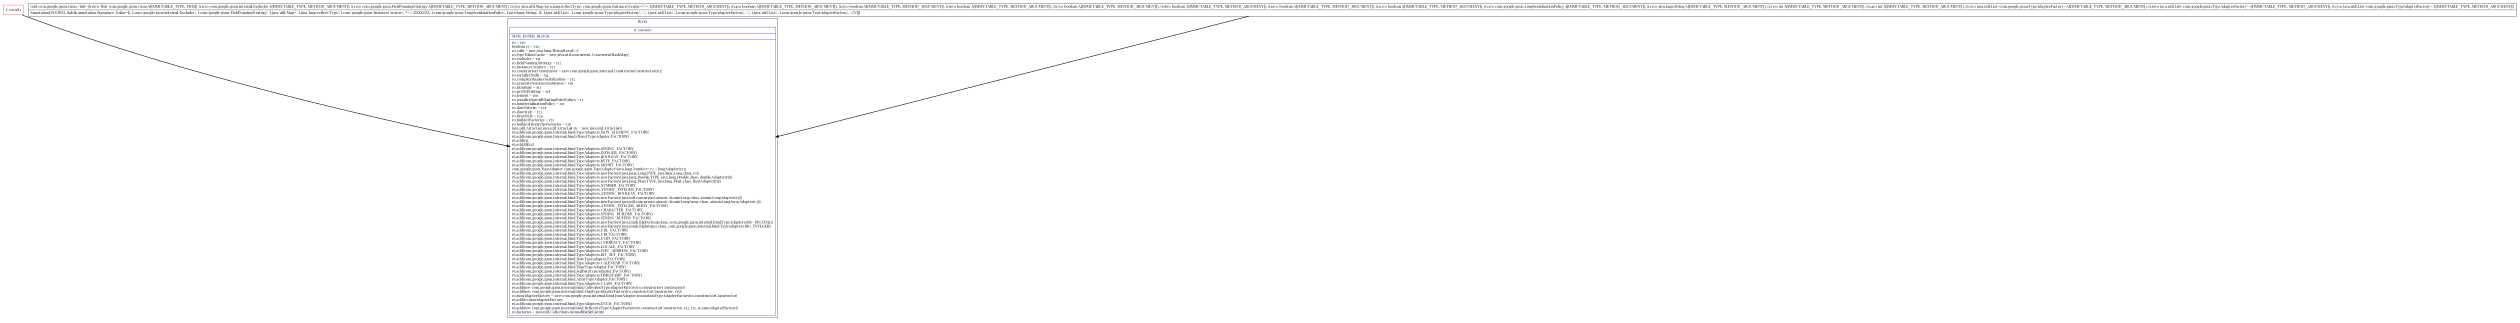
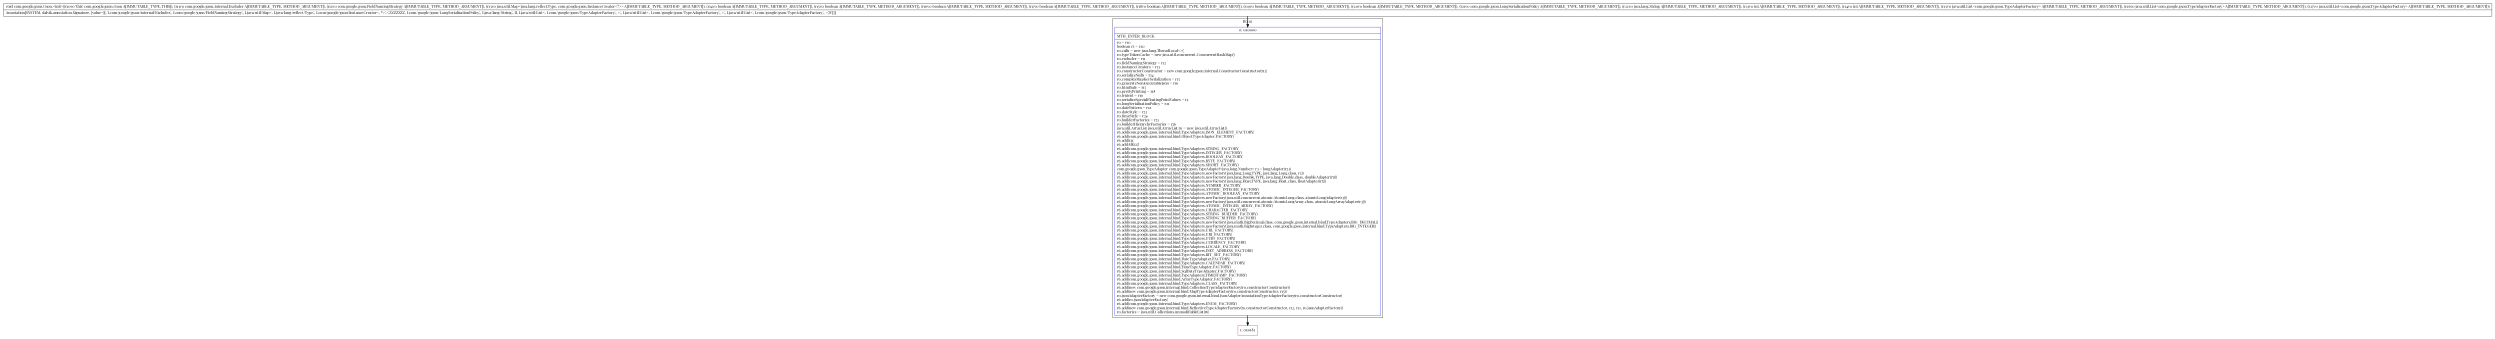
edge "1: 0x0183" -> "0: 0x0000": reversed
